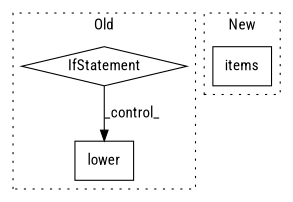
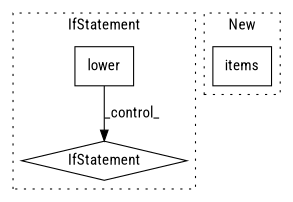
cluster "Old": label "Old" -> "IfStatement"
edge "IfStatement" -> "lower": reversed
